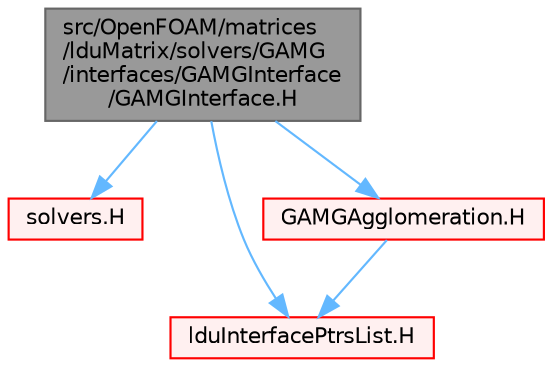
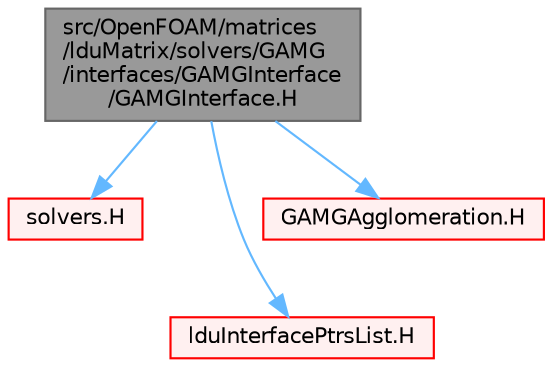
edge "GAMGAgglomeration.H" -> "lduInterfacePtrsList.H": removed
